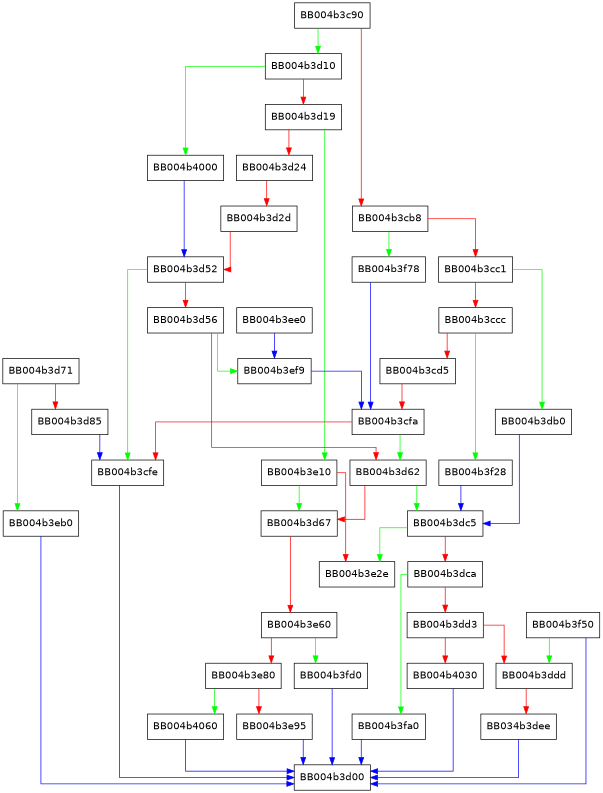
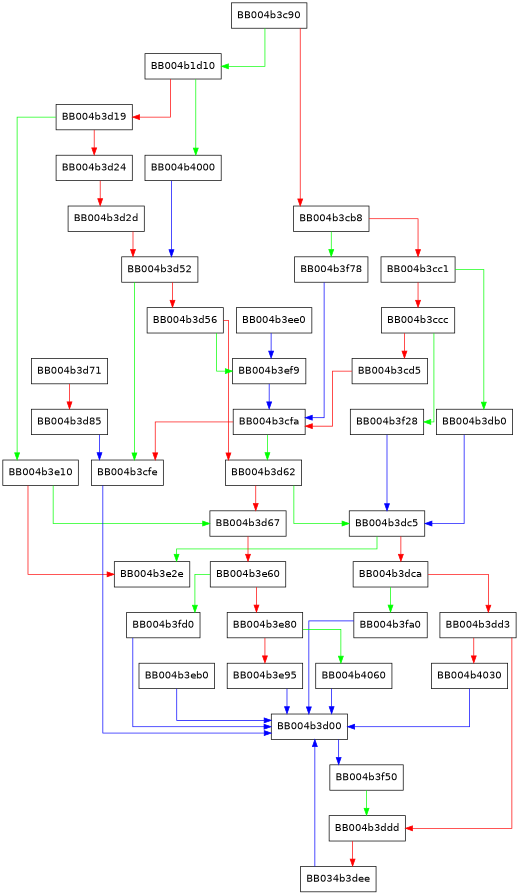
node "BB004b3d10": label "BB004b3d10" -> "BB004b1d10"
edge "BB004b3d71" -> "BB004b3eb0": removed
edge "BB004b3f50" -> "BB004b3d00": reversed
